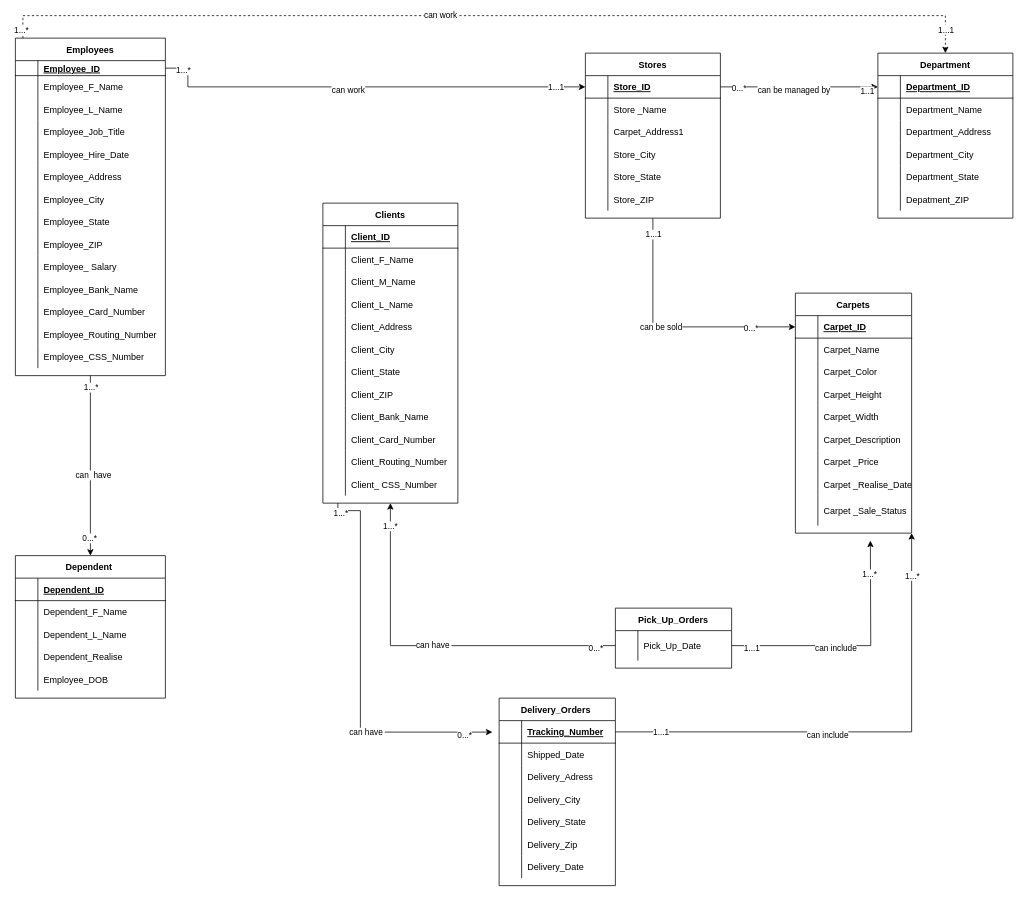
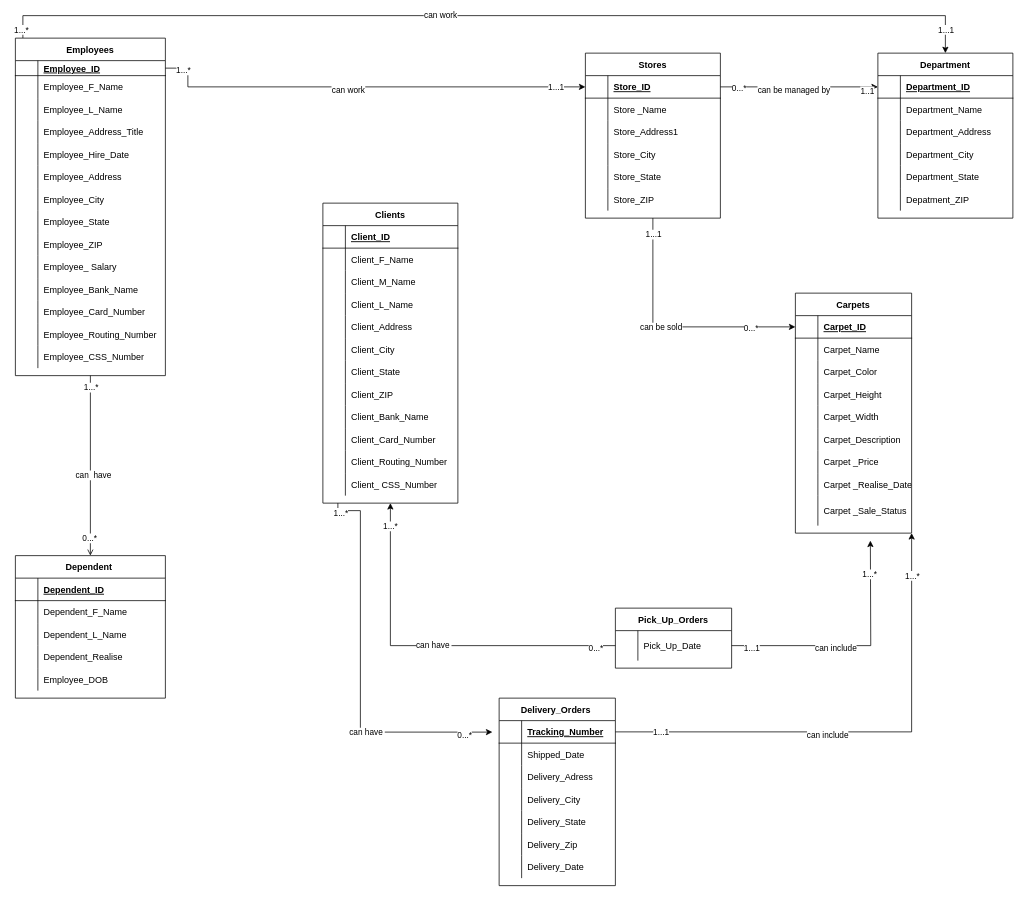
edge "Employees" -> "Department": style dashed -> solid
node "Employee_Job_Title": label "Employee_Job_Title" -> "Employee_Address_Title"
node "Carpet_Address1": label "Carpet_Address1" -> "Store_Address1"
edge "Employees" -> "Dependent": arrowhead classic -> open
